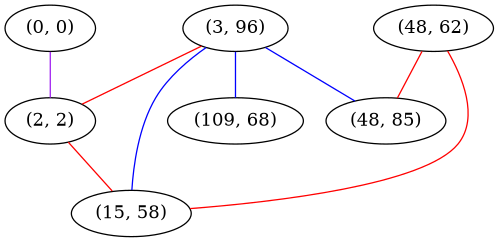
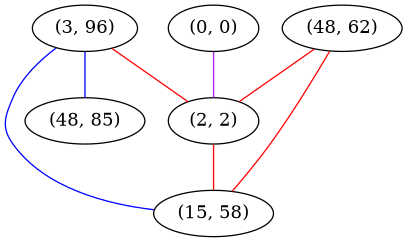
edge "(48, 62)" -- "(48, 85)": now "(48, 62)" -- "(2, 2)"
node "(109, 68)": removed
